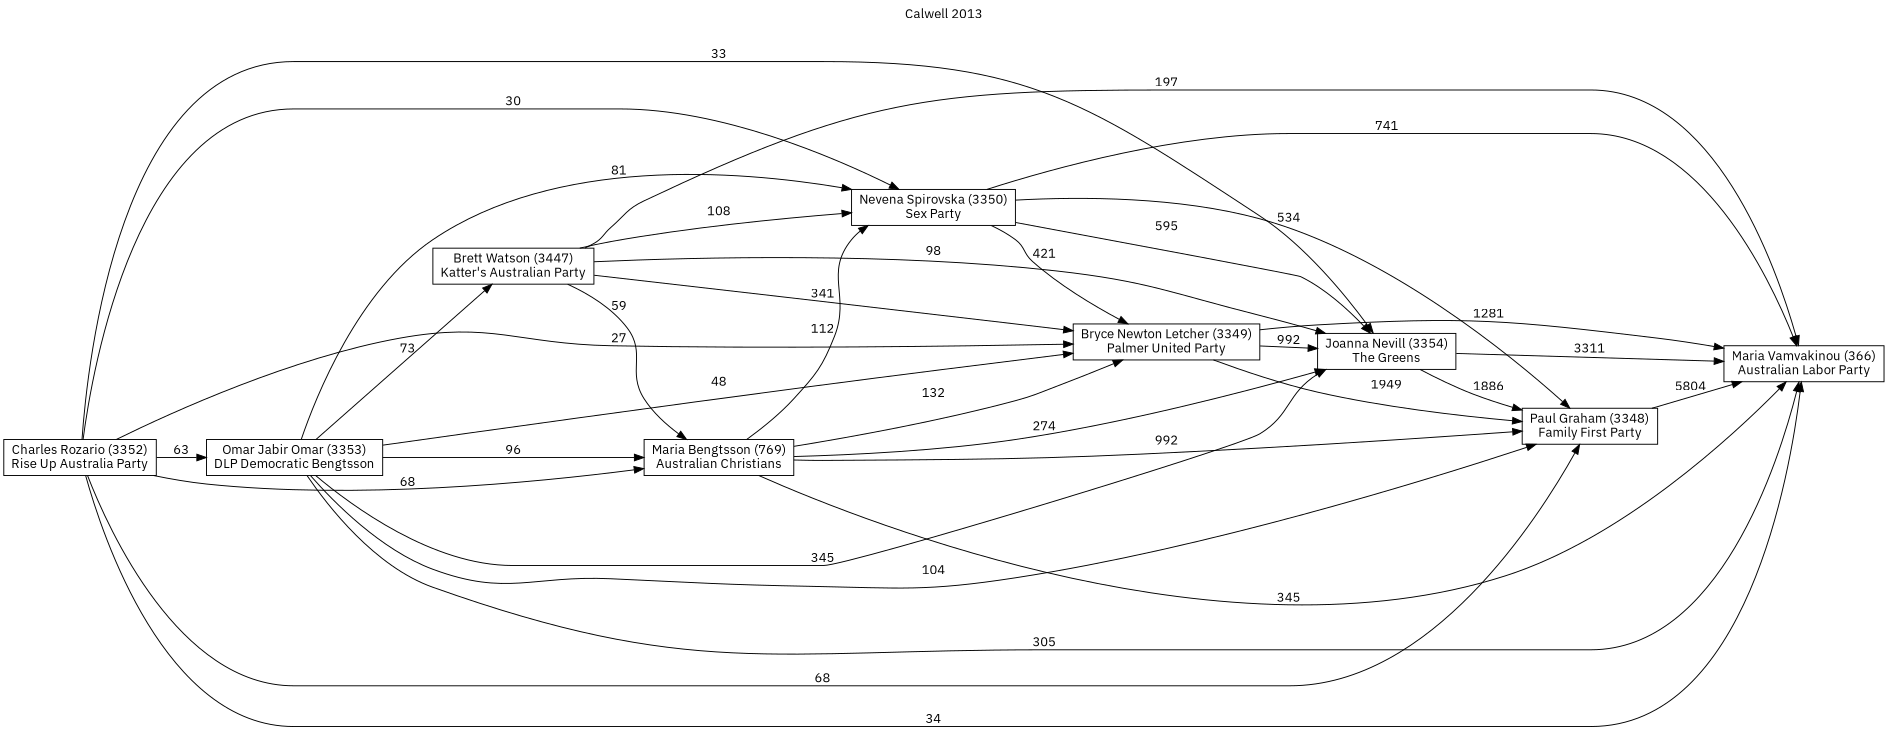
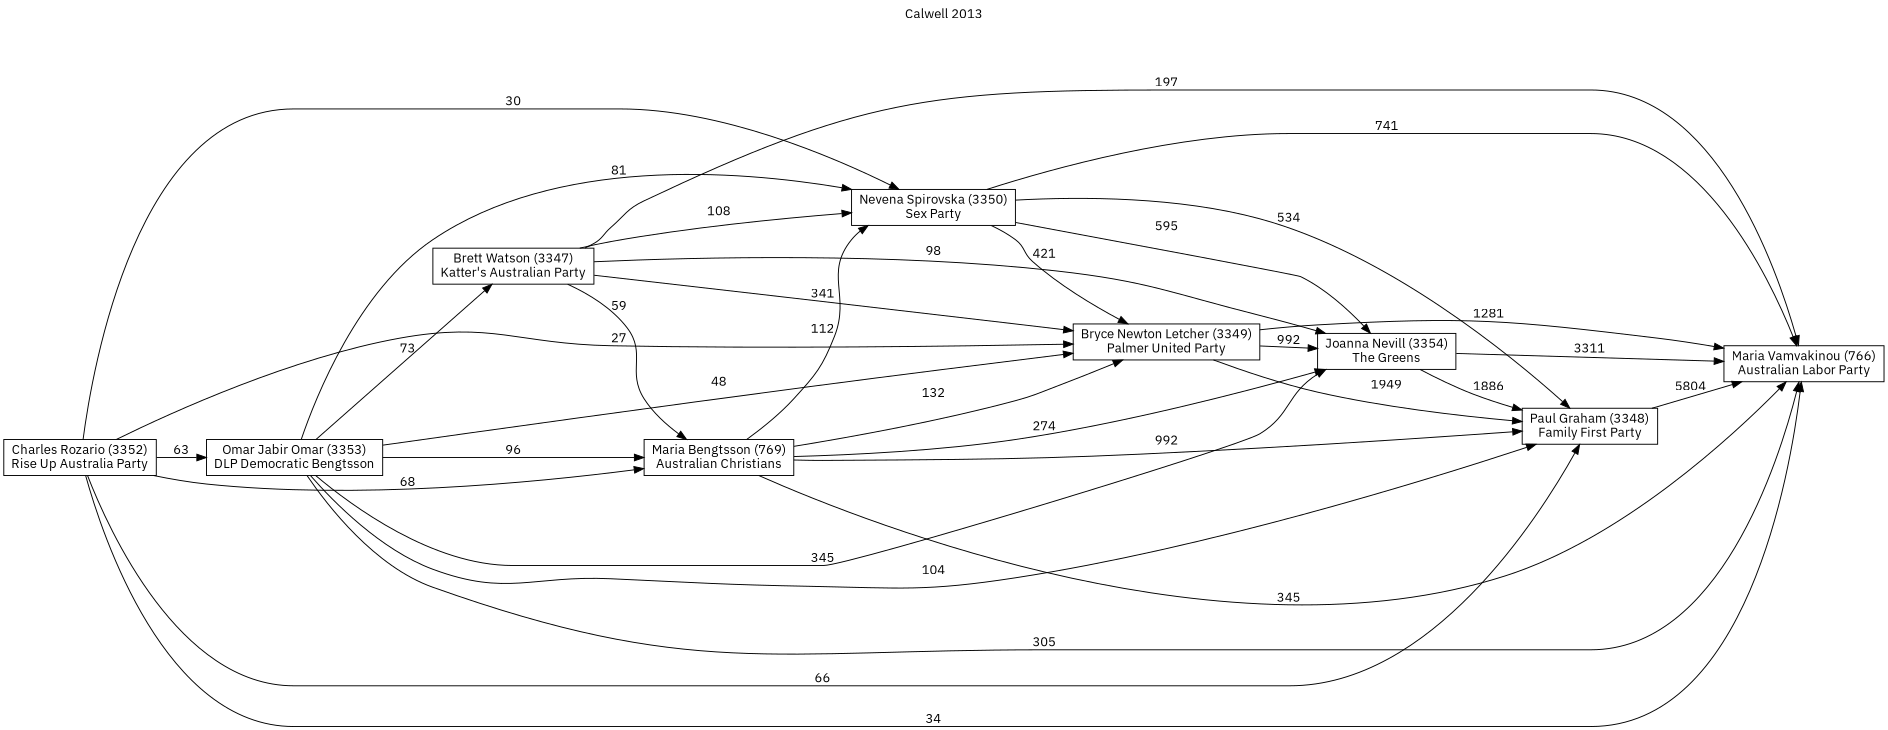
edge "Charles Rozario (3352) Rise Up Australia Party" -> "Joanna Nevill (3354) The Greens": removed, label "33"
node "Brett Watson (3447) Katter's Australian Party": label "Brett Watson (3447) Katter's Australian Party" -> "Brett Watson (3347) Katter's Australian Party"
node "Maria Vamvakinou (366) Australian Labor Party": label "Maria Vamvakinou (366) Australian Labor Party" -> "Maria Vamvakinou (766) Australian Labor Party"
edge "Charles Rozario (3352) Rise Up Australia Party" -> "Paul Graham (3348) Family First Party": label "68" -> "66"
